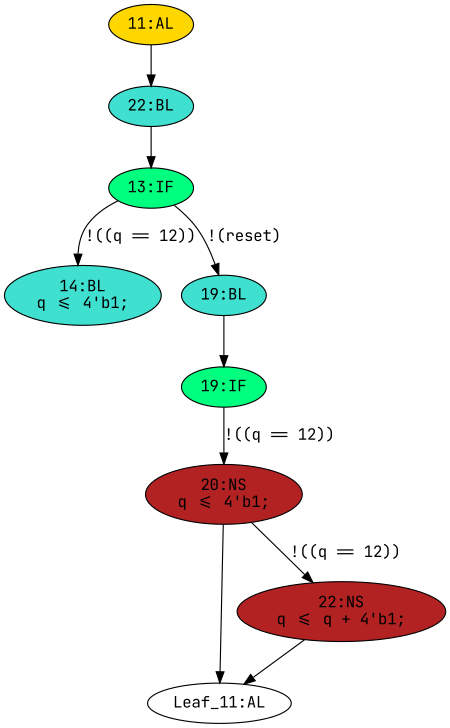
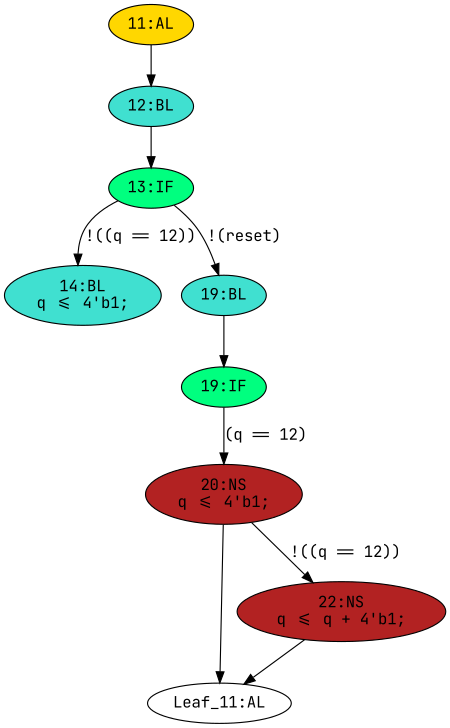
node "22:BL": label "22:BL" -> "12:BL"
edge "19:IF" -> "20:NS q <= 4'b1;": label "!((q == 12))" -> "(q == 12)"
